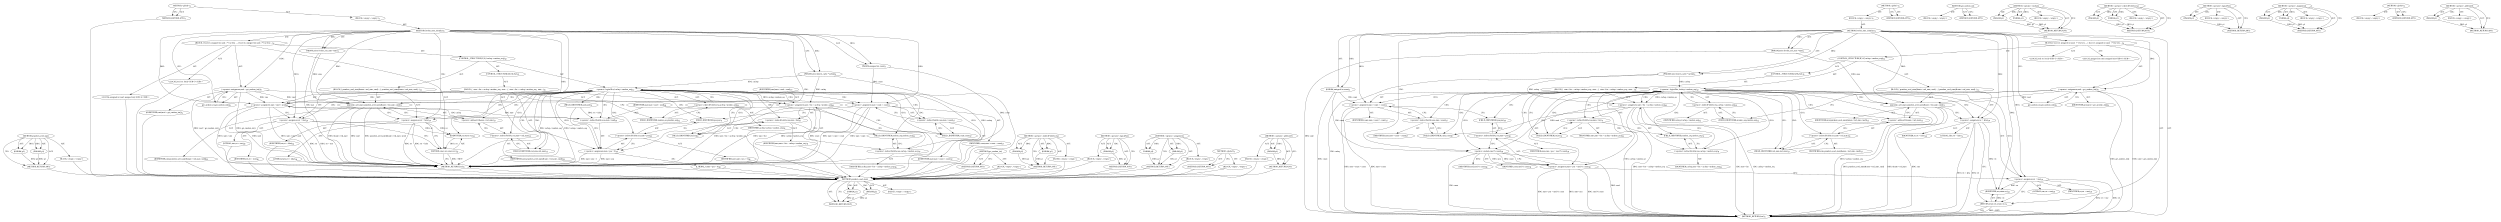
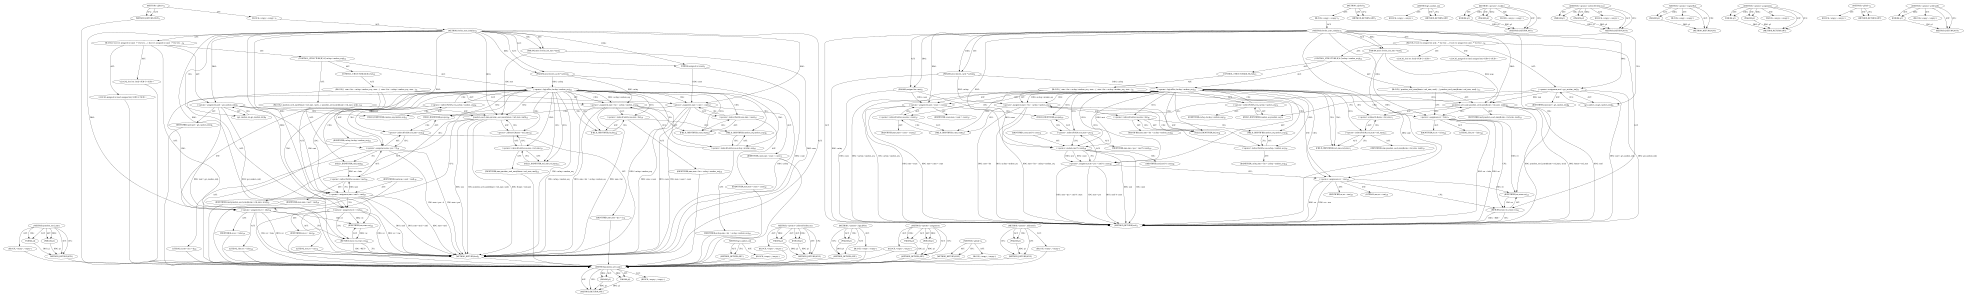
edge "(<operator>.indirectFieldAccess,state->rand)" -> "(<operator>.assignment,state->rand = rand)": label "DDG: cachep" -> "CFG: "
edge "(IDENTIFIER,state,state->rand = rand)" -> "(<operator>.indirectFieldAccess,state->rand)": reversed
edge "(FIELD_IDENTIFIER,rand,rand)" -> "(<operator>.assignment,state->pos = 0)": reversed
edge "(<operator>.assignment,state->pos = 0)" -> "(LITERAL,0,state->pos = 0)": label "CDG: " -> "AST: "
edge "(<operator>.modulo,rand % count)" -> "(IDENTIFIER,count,rand % count)": reversed
